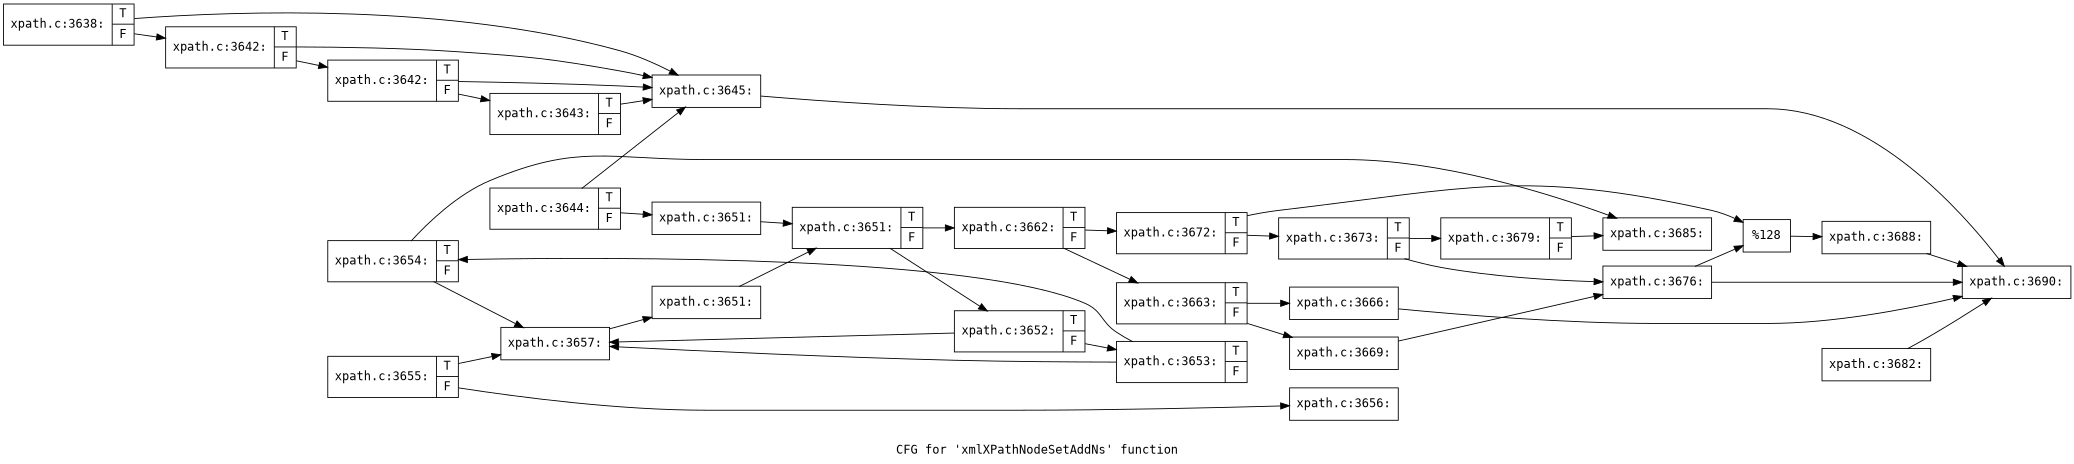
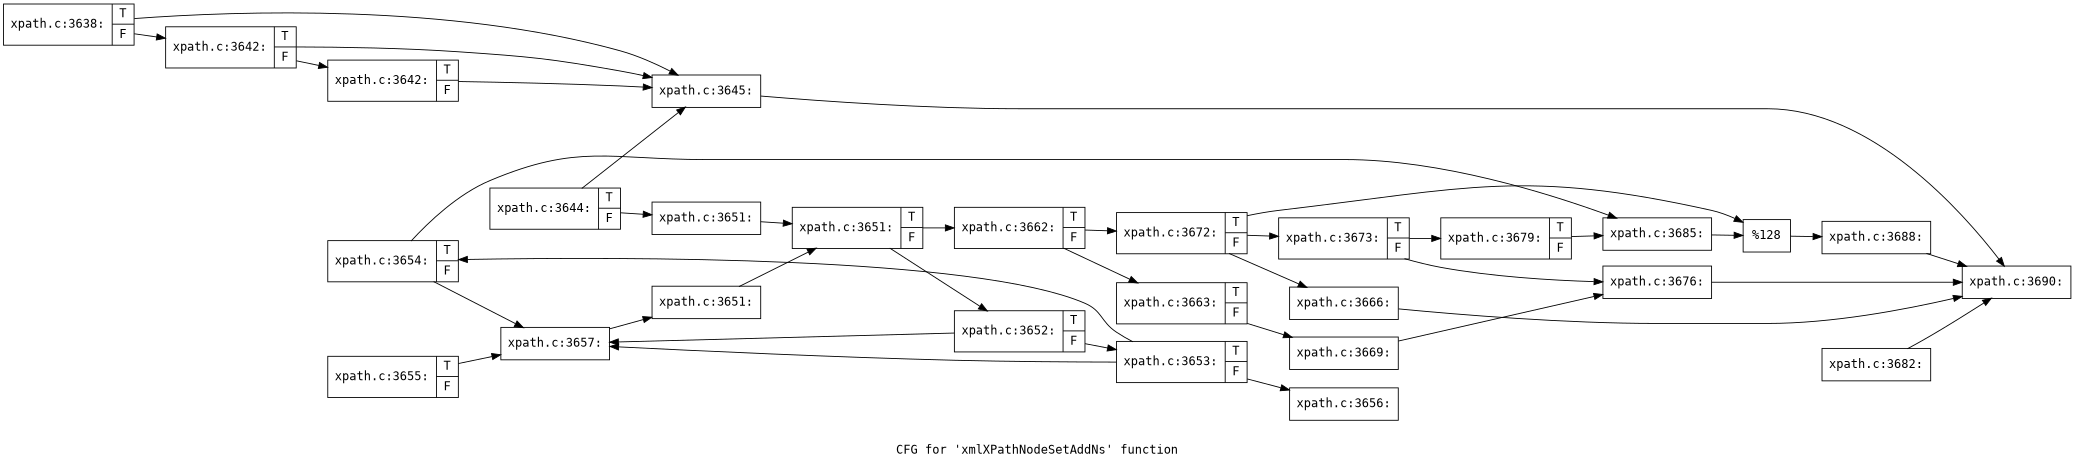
node "xpath.c:3643:": removed
edge "xpath.c:3676:" -> "%128": now "xpath.c:3685:" -> "%128"
edge "xpath.c:3663:" -> "xpath.c:3666:": now "xpath.c:3672:" -> "xpath.c:3666:"
edge "xpath.c:3655:" -> "xpath.c:3656:": now "xpath.c:3653:" -> "xpath.c:3656:"
